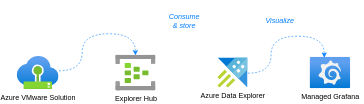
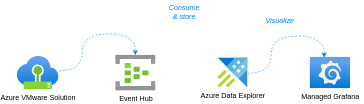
node "Consume & store": moved (185, 21) -> (185, 12)
node "Explorer Hub": label "Explorer Hub" -> "Event Hub"
